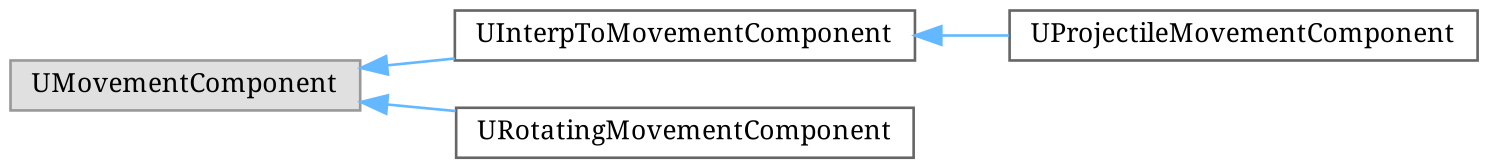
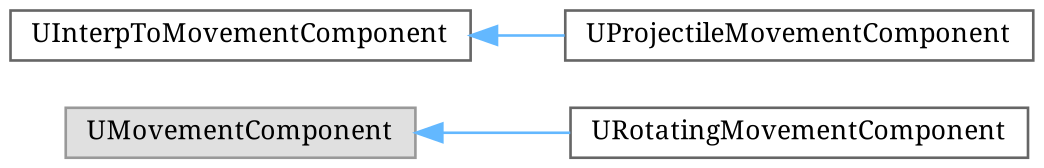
edge "UInterpToMovementComponent" -> "UMovementComponent": removed
